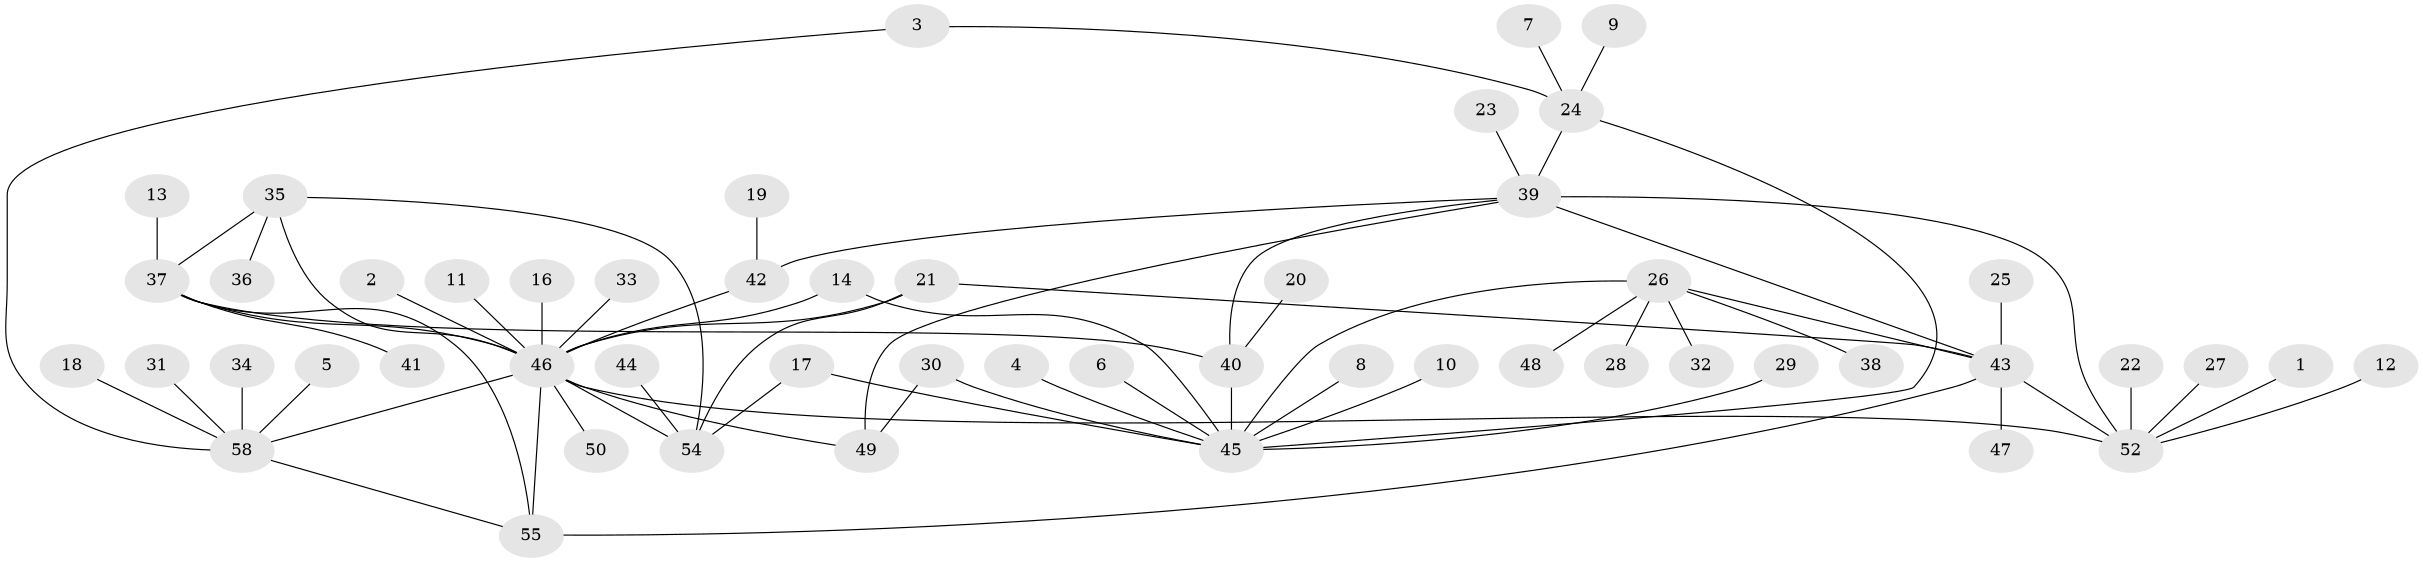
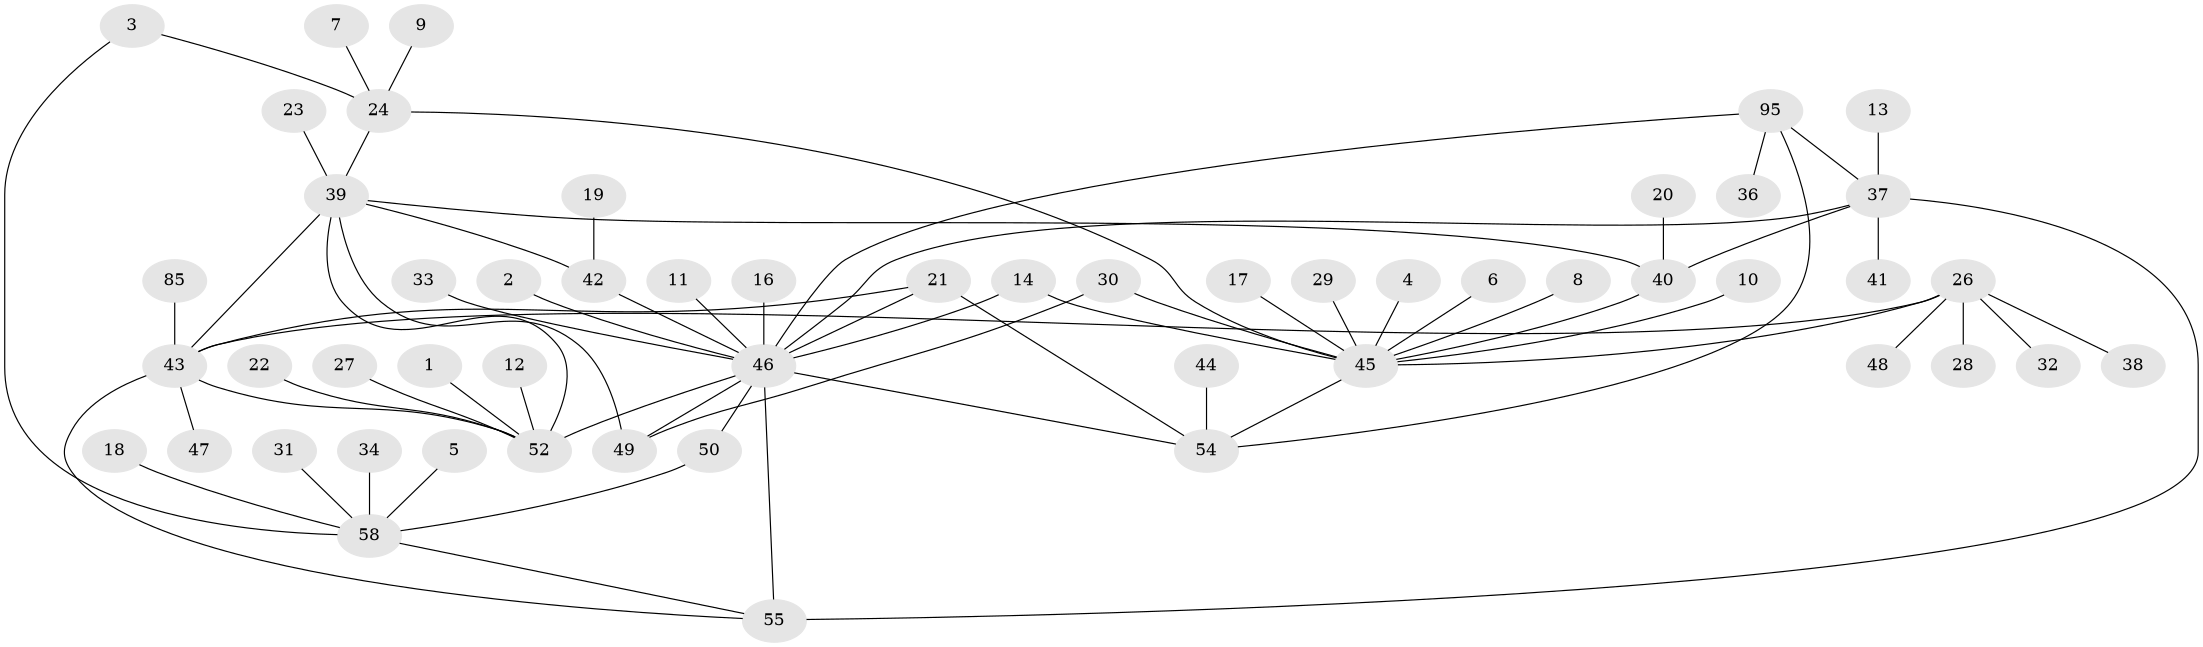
node "35": label "35" -> "95"
node "25": label "25" -> "85"
edge "17" -- "54": now "45" -- "54"
edge "46" -- "58": now "50" -- "58"
